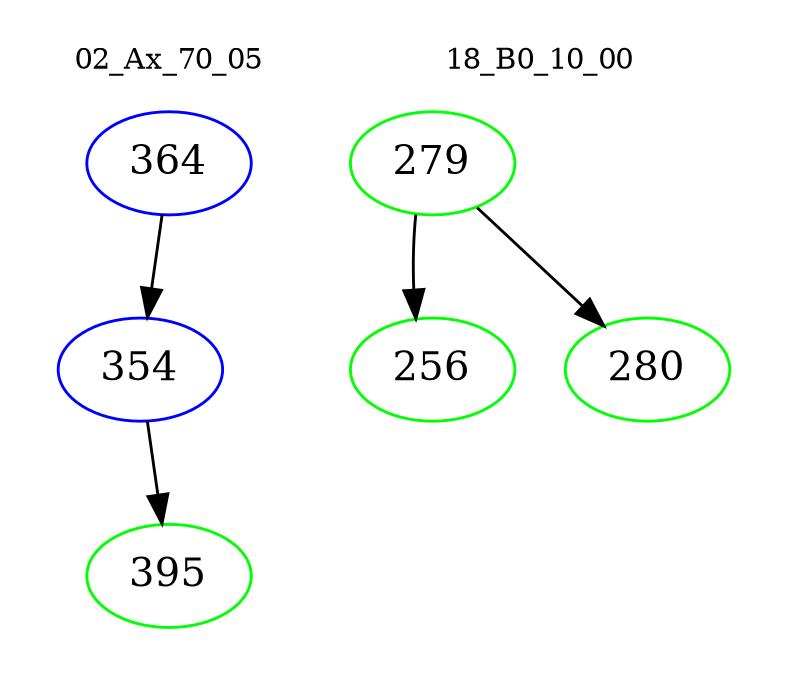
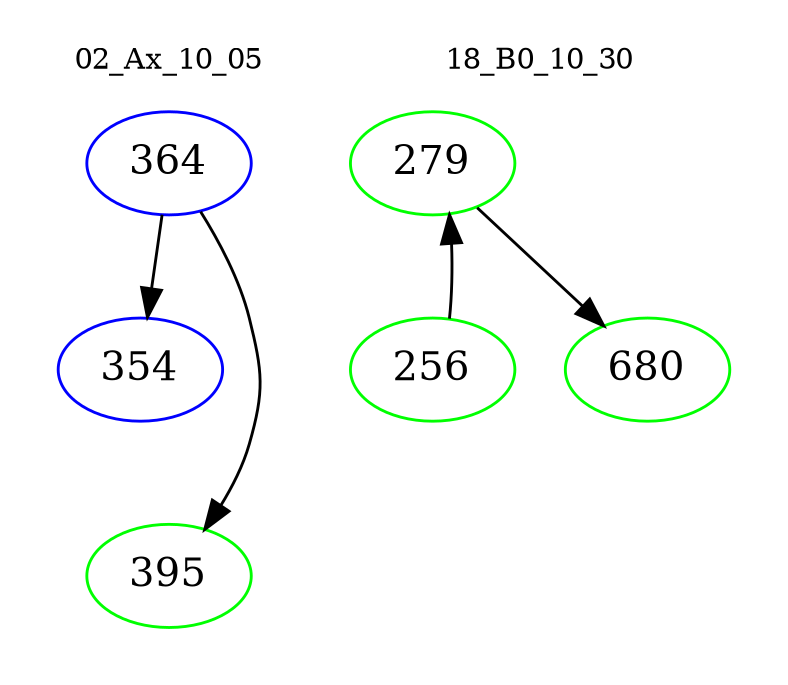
cluster "02_Ax_70_05": label "02_Ax_70_05" -> "02_Ax_10_05"
cluster "18_B0_10_00": label "18_B0_10_00" -> "18_B0_10_30"
edge "279" -> "256": reversed
node "280": label "280" -> "680"
edge "354" -> "395": now "364" -> "395"
